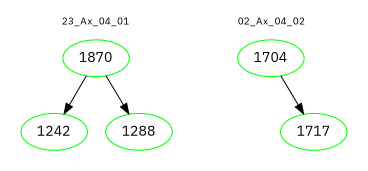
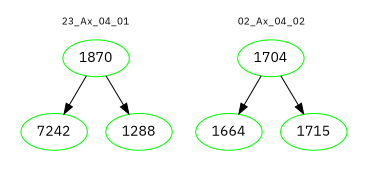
node "1242": label "1242" -> "7242"
node "1664": added
node "1717": label "1717" -> "1715"
